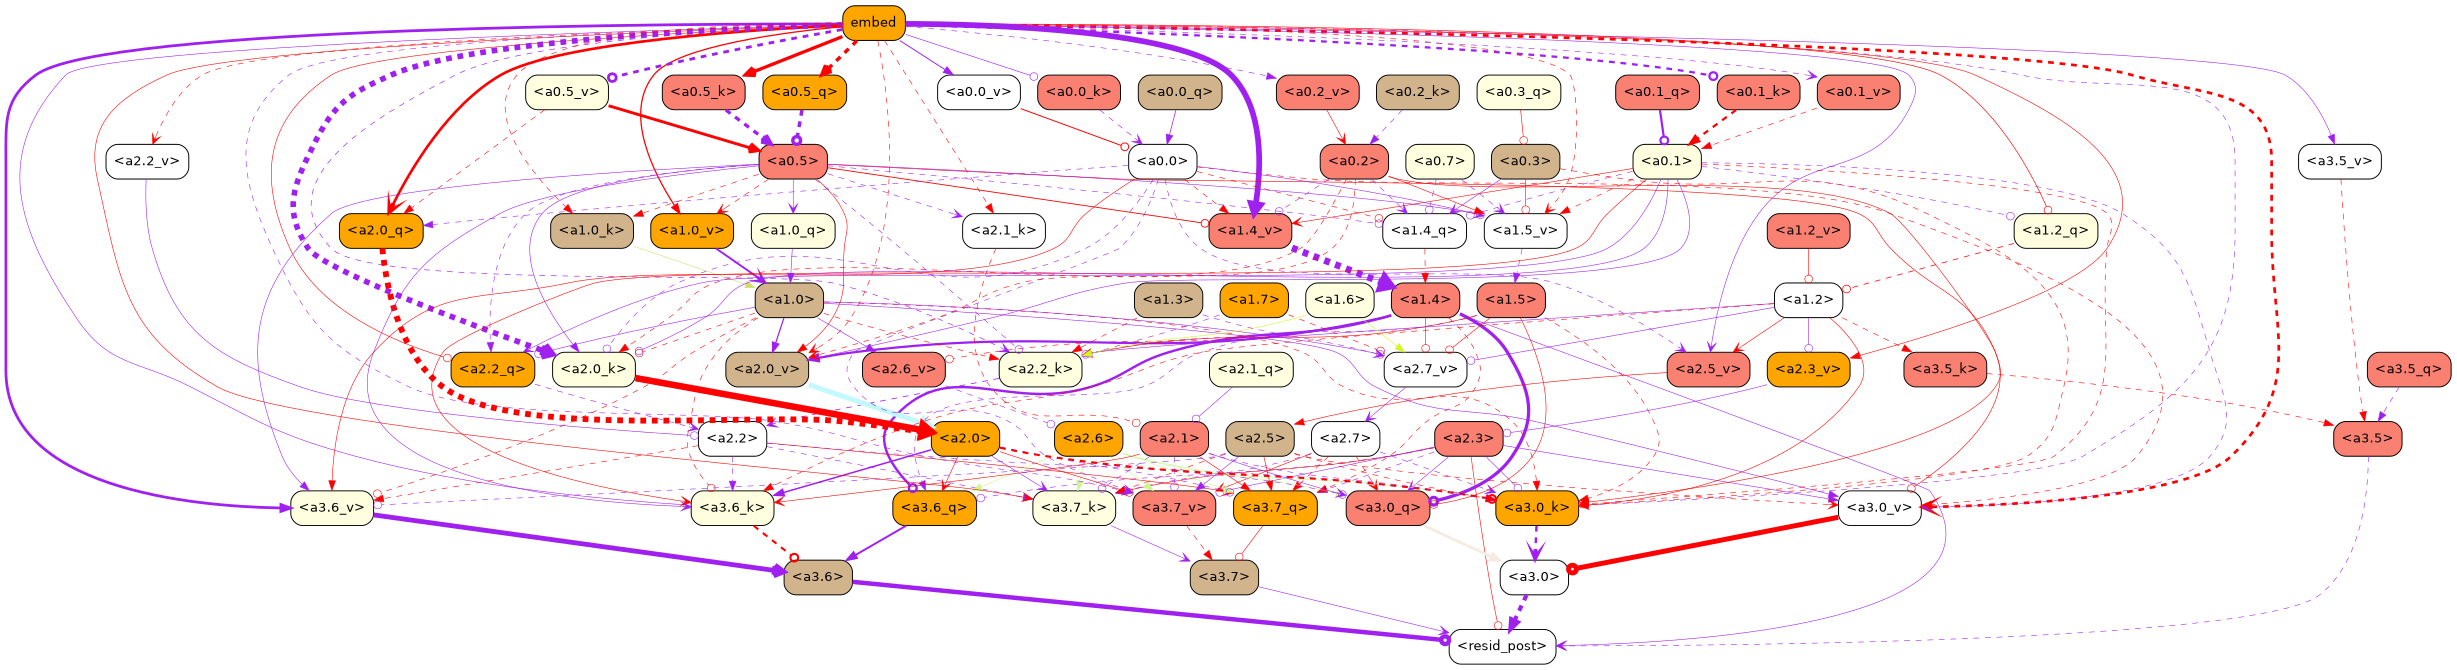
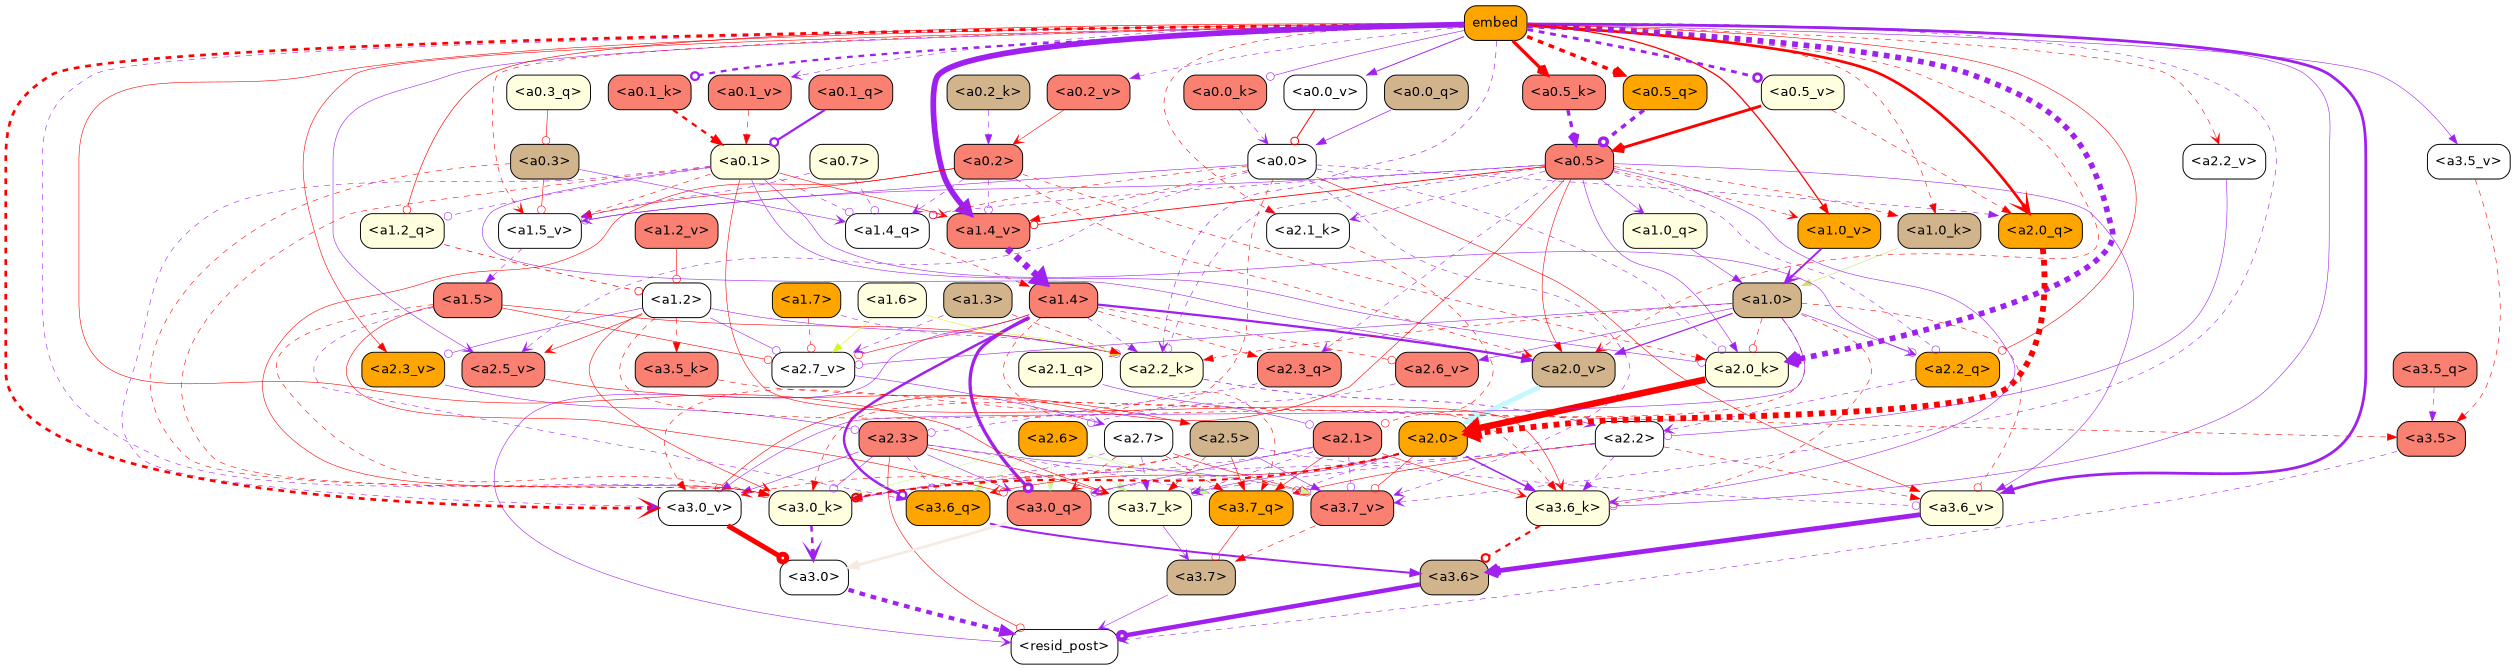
edge "<a0.5>" -> "<a2.2_q>": arrowhead normal -> odot
node "<a2.3_q>": added
node "<a3.0_k>": fillcolor orange -> lightyellow
